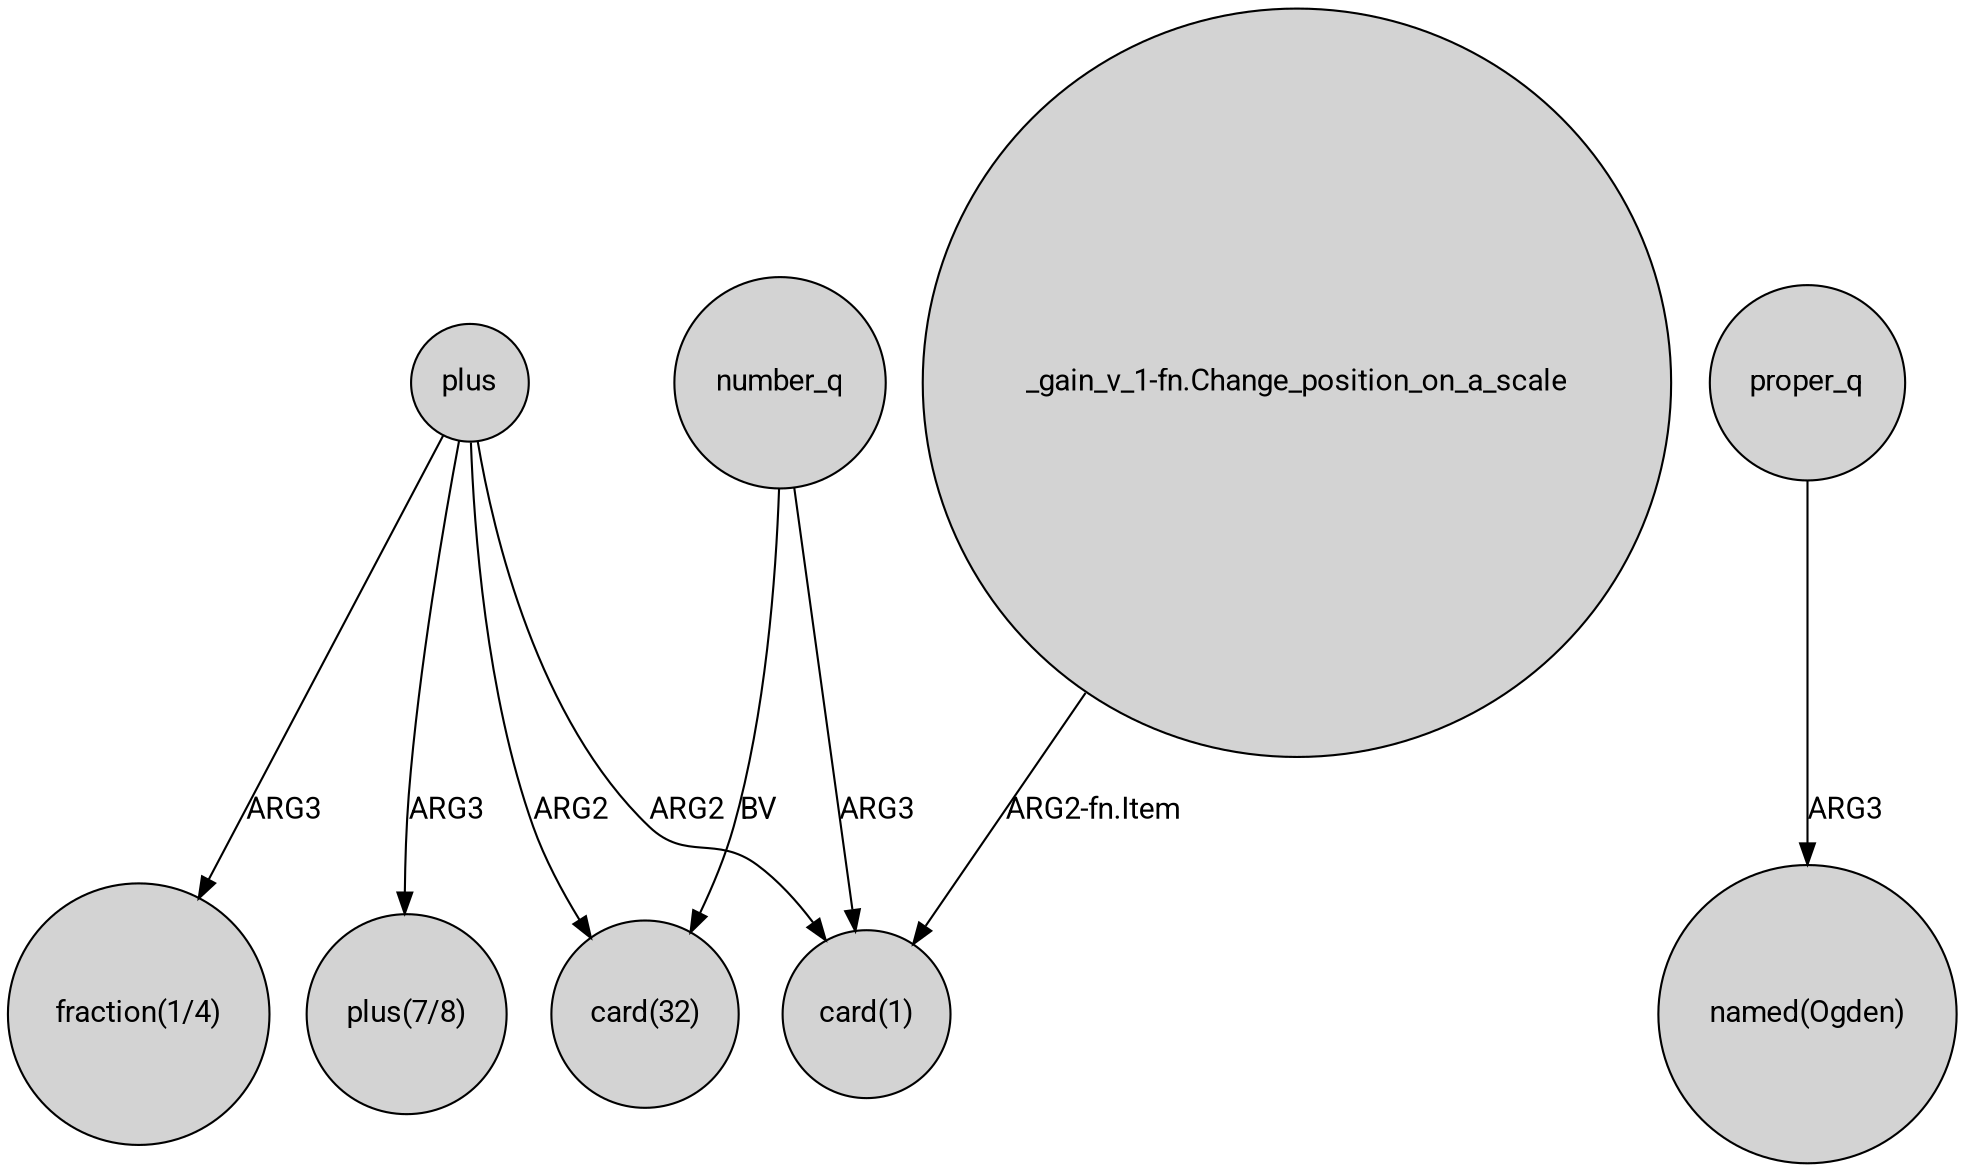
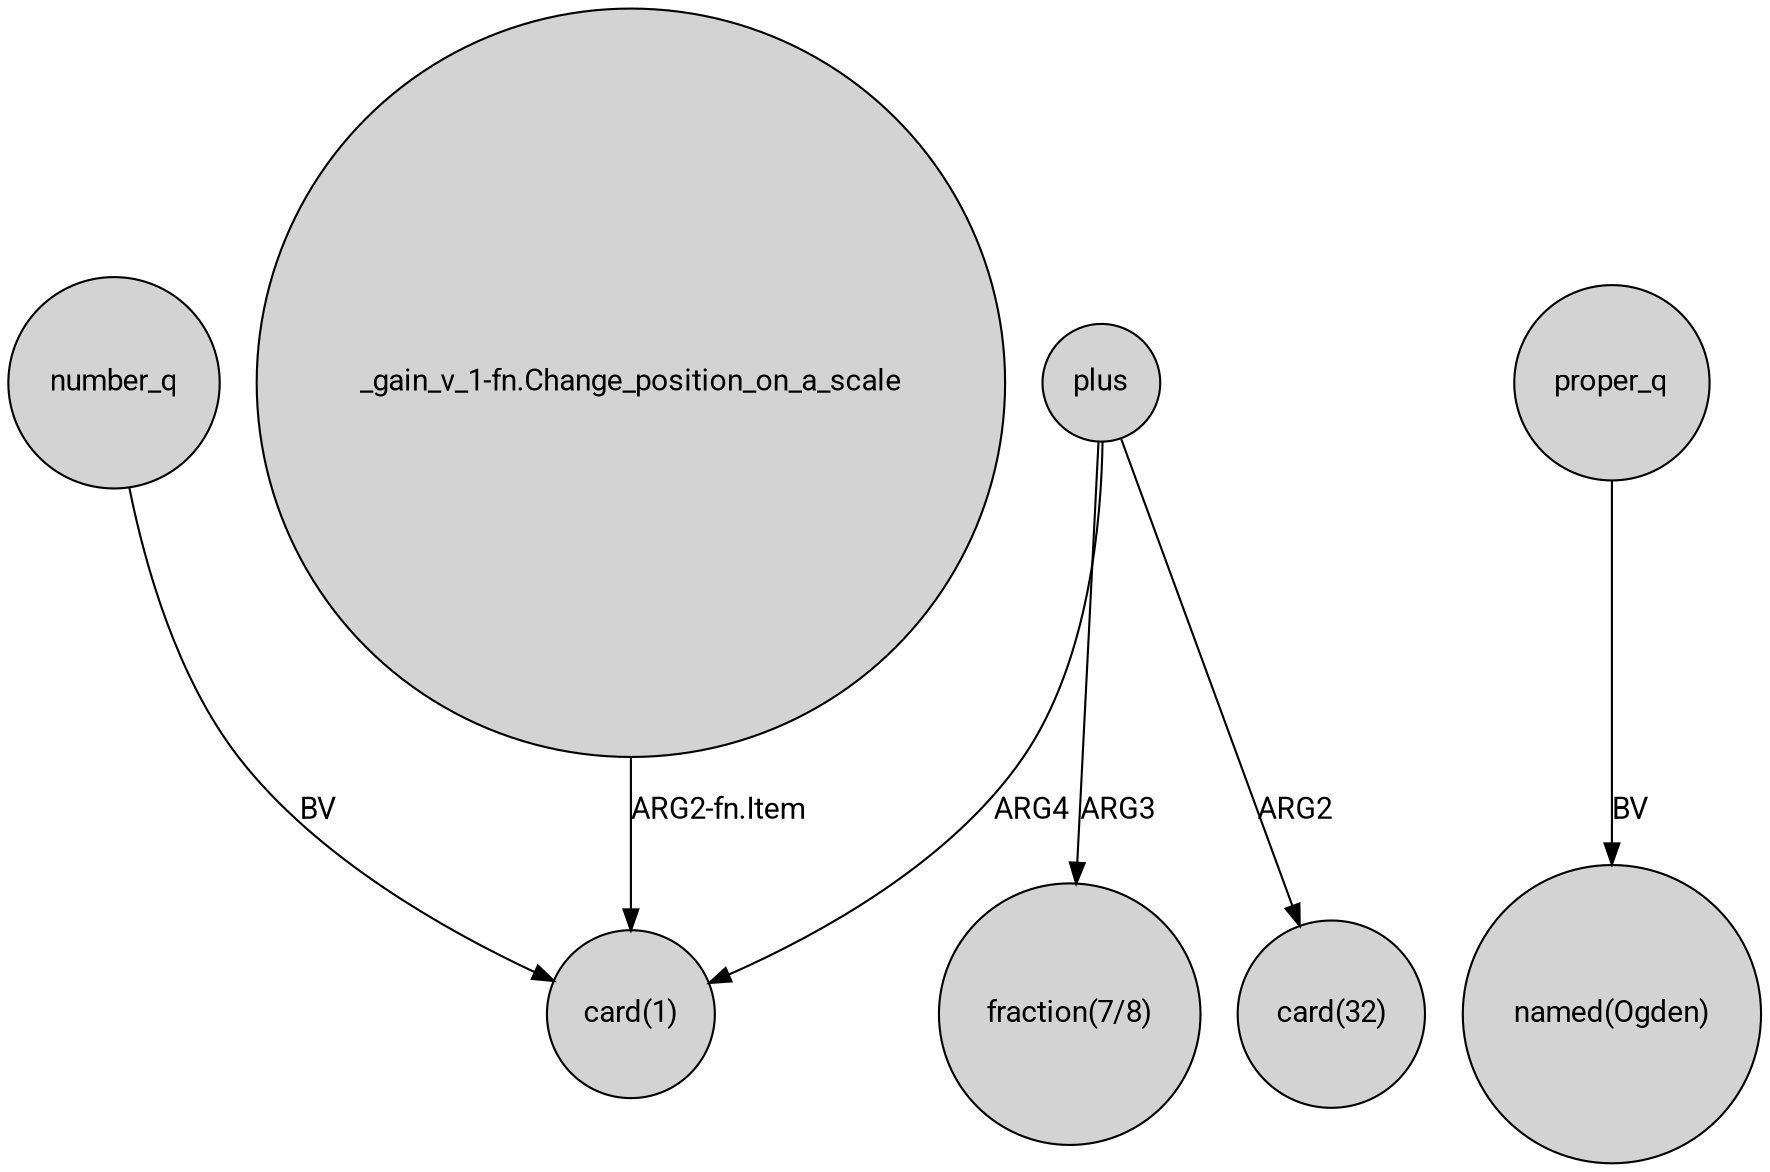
edge "number_q" -> "card(32)": removed, label "BV"
edge "plus" -> "card(1)": label "ARG2" -> "ARG4"
edge "number_q" -> "card(1)": label "ARG3" -> "BV"
edge "proper_q" -> "named(Ogden)": label "ARG3" -> "BV"
node "fraction(1/4)": removed
node "plus(7/8)": label "plus(7/8)" -> "fraction(7/8)"
